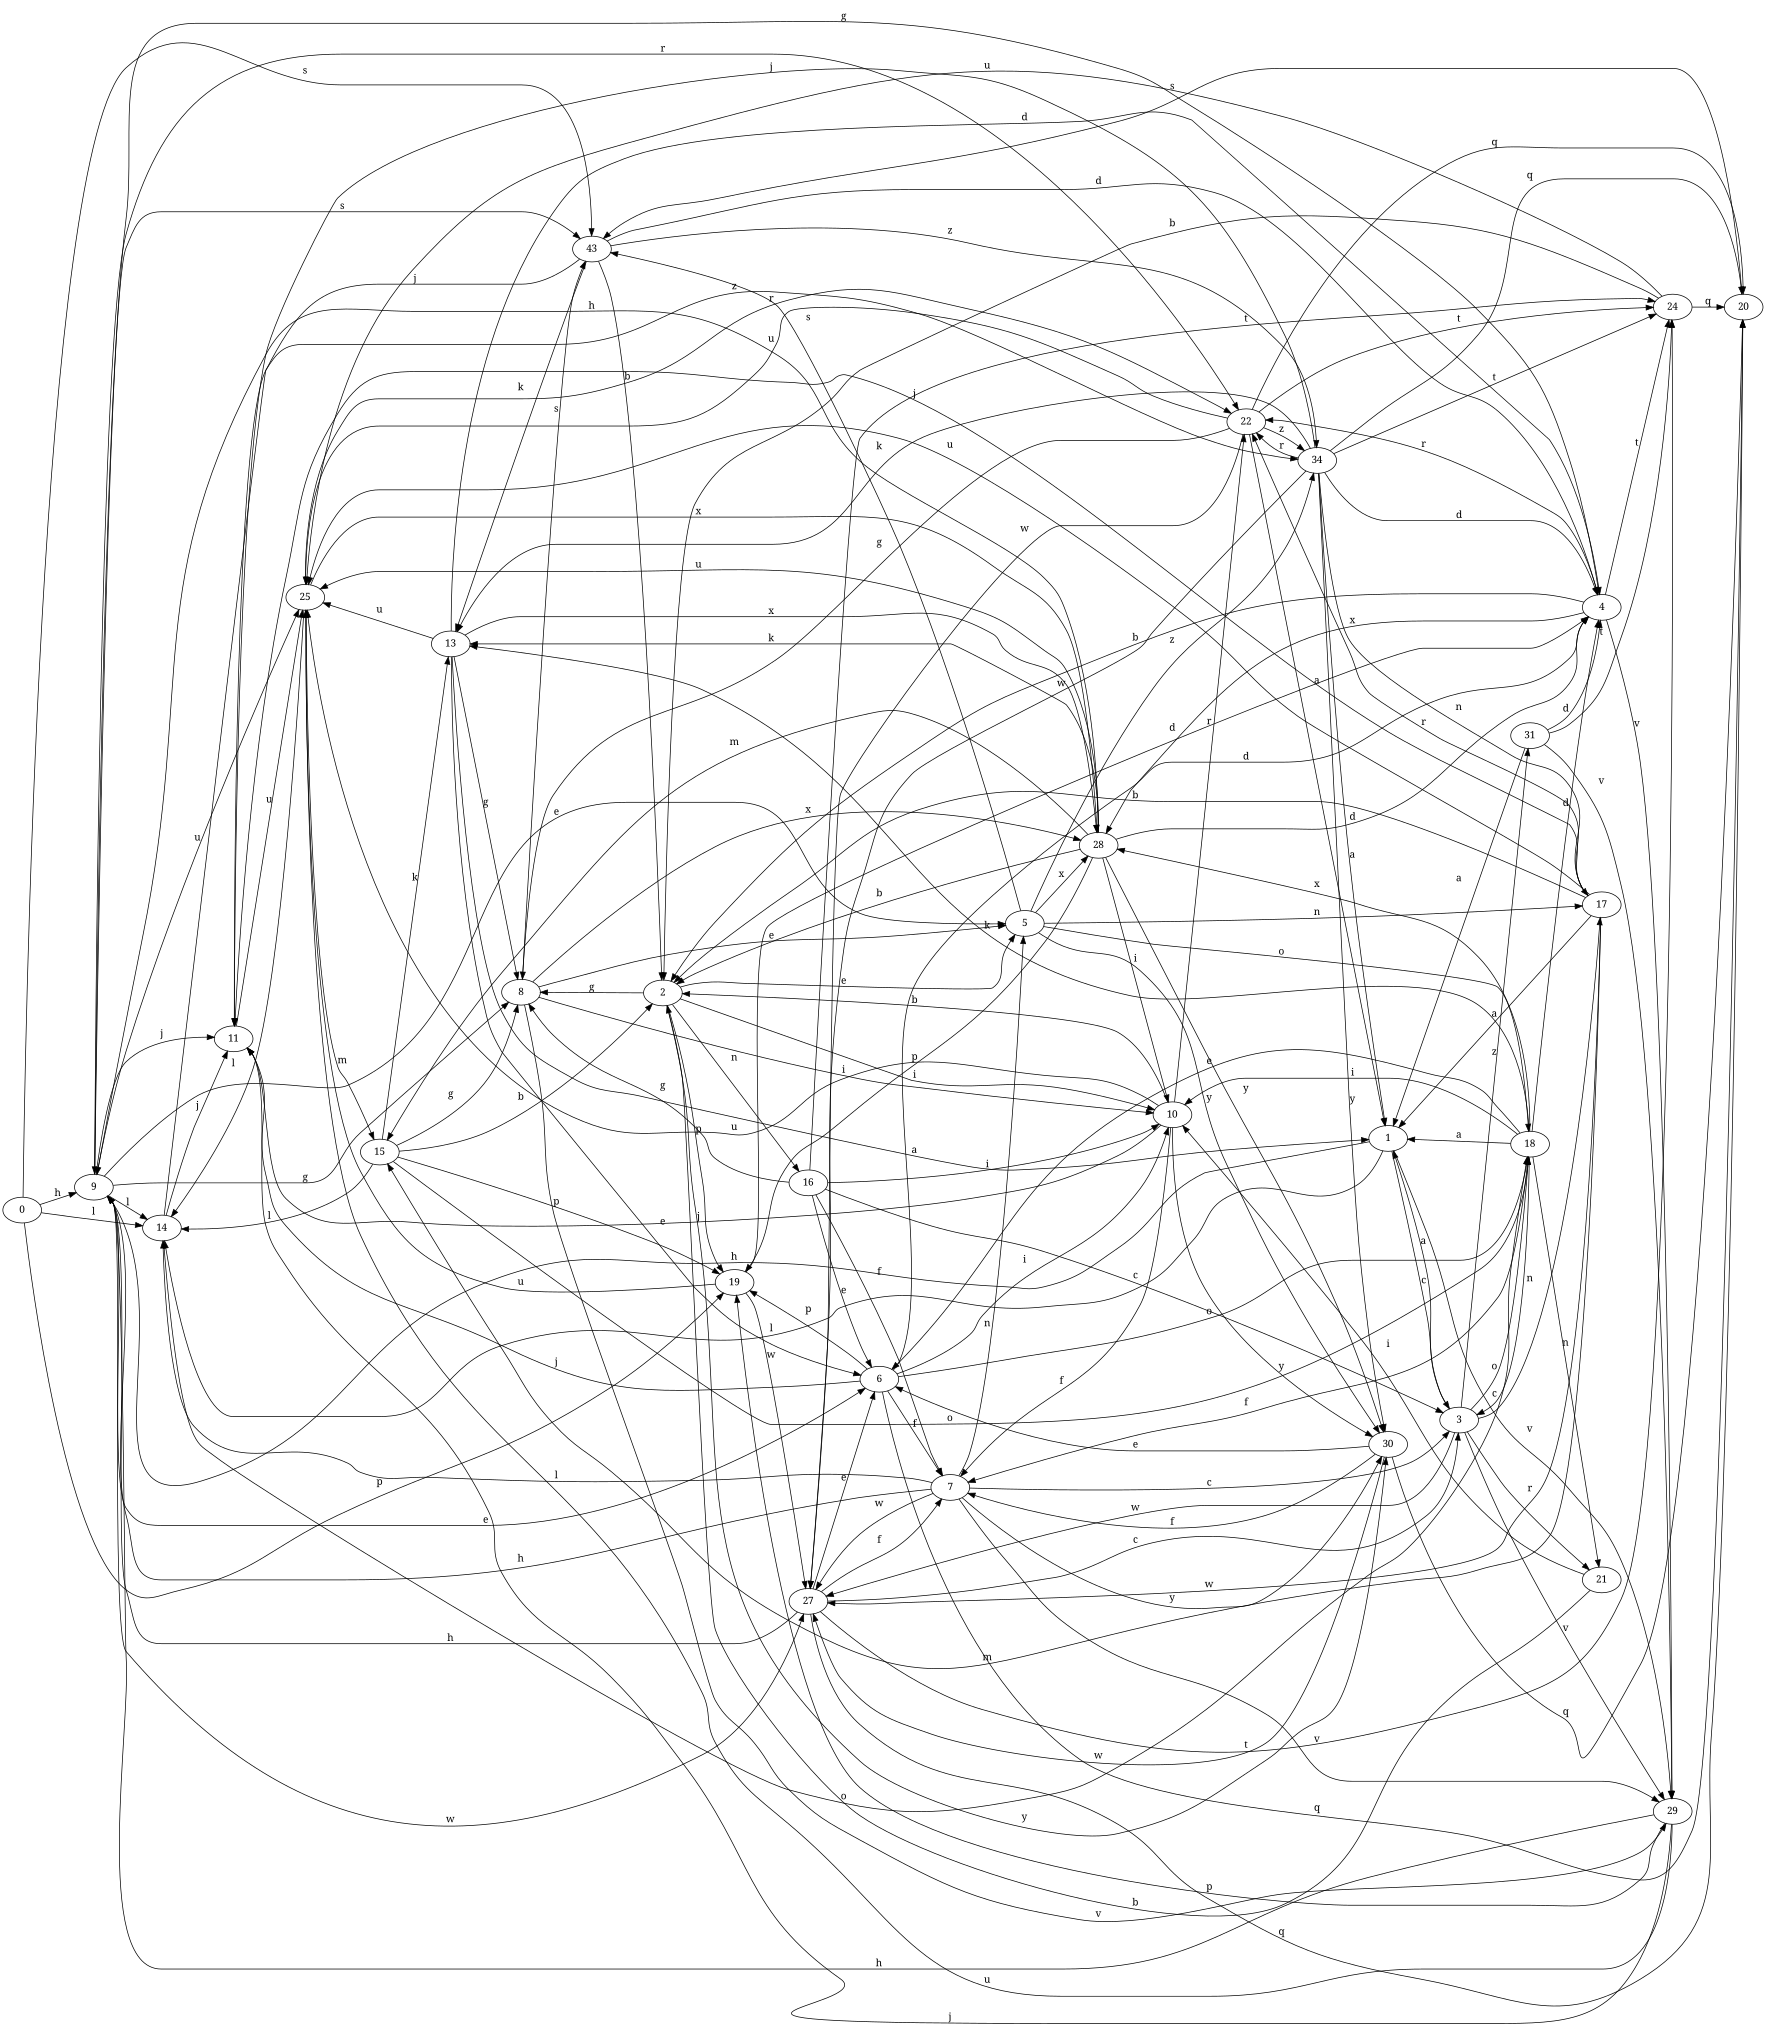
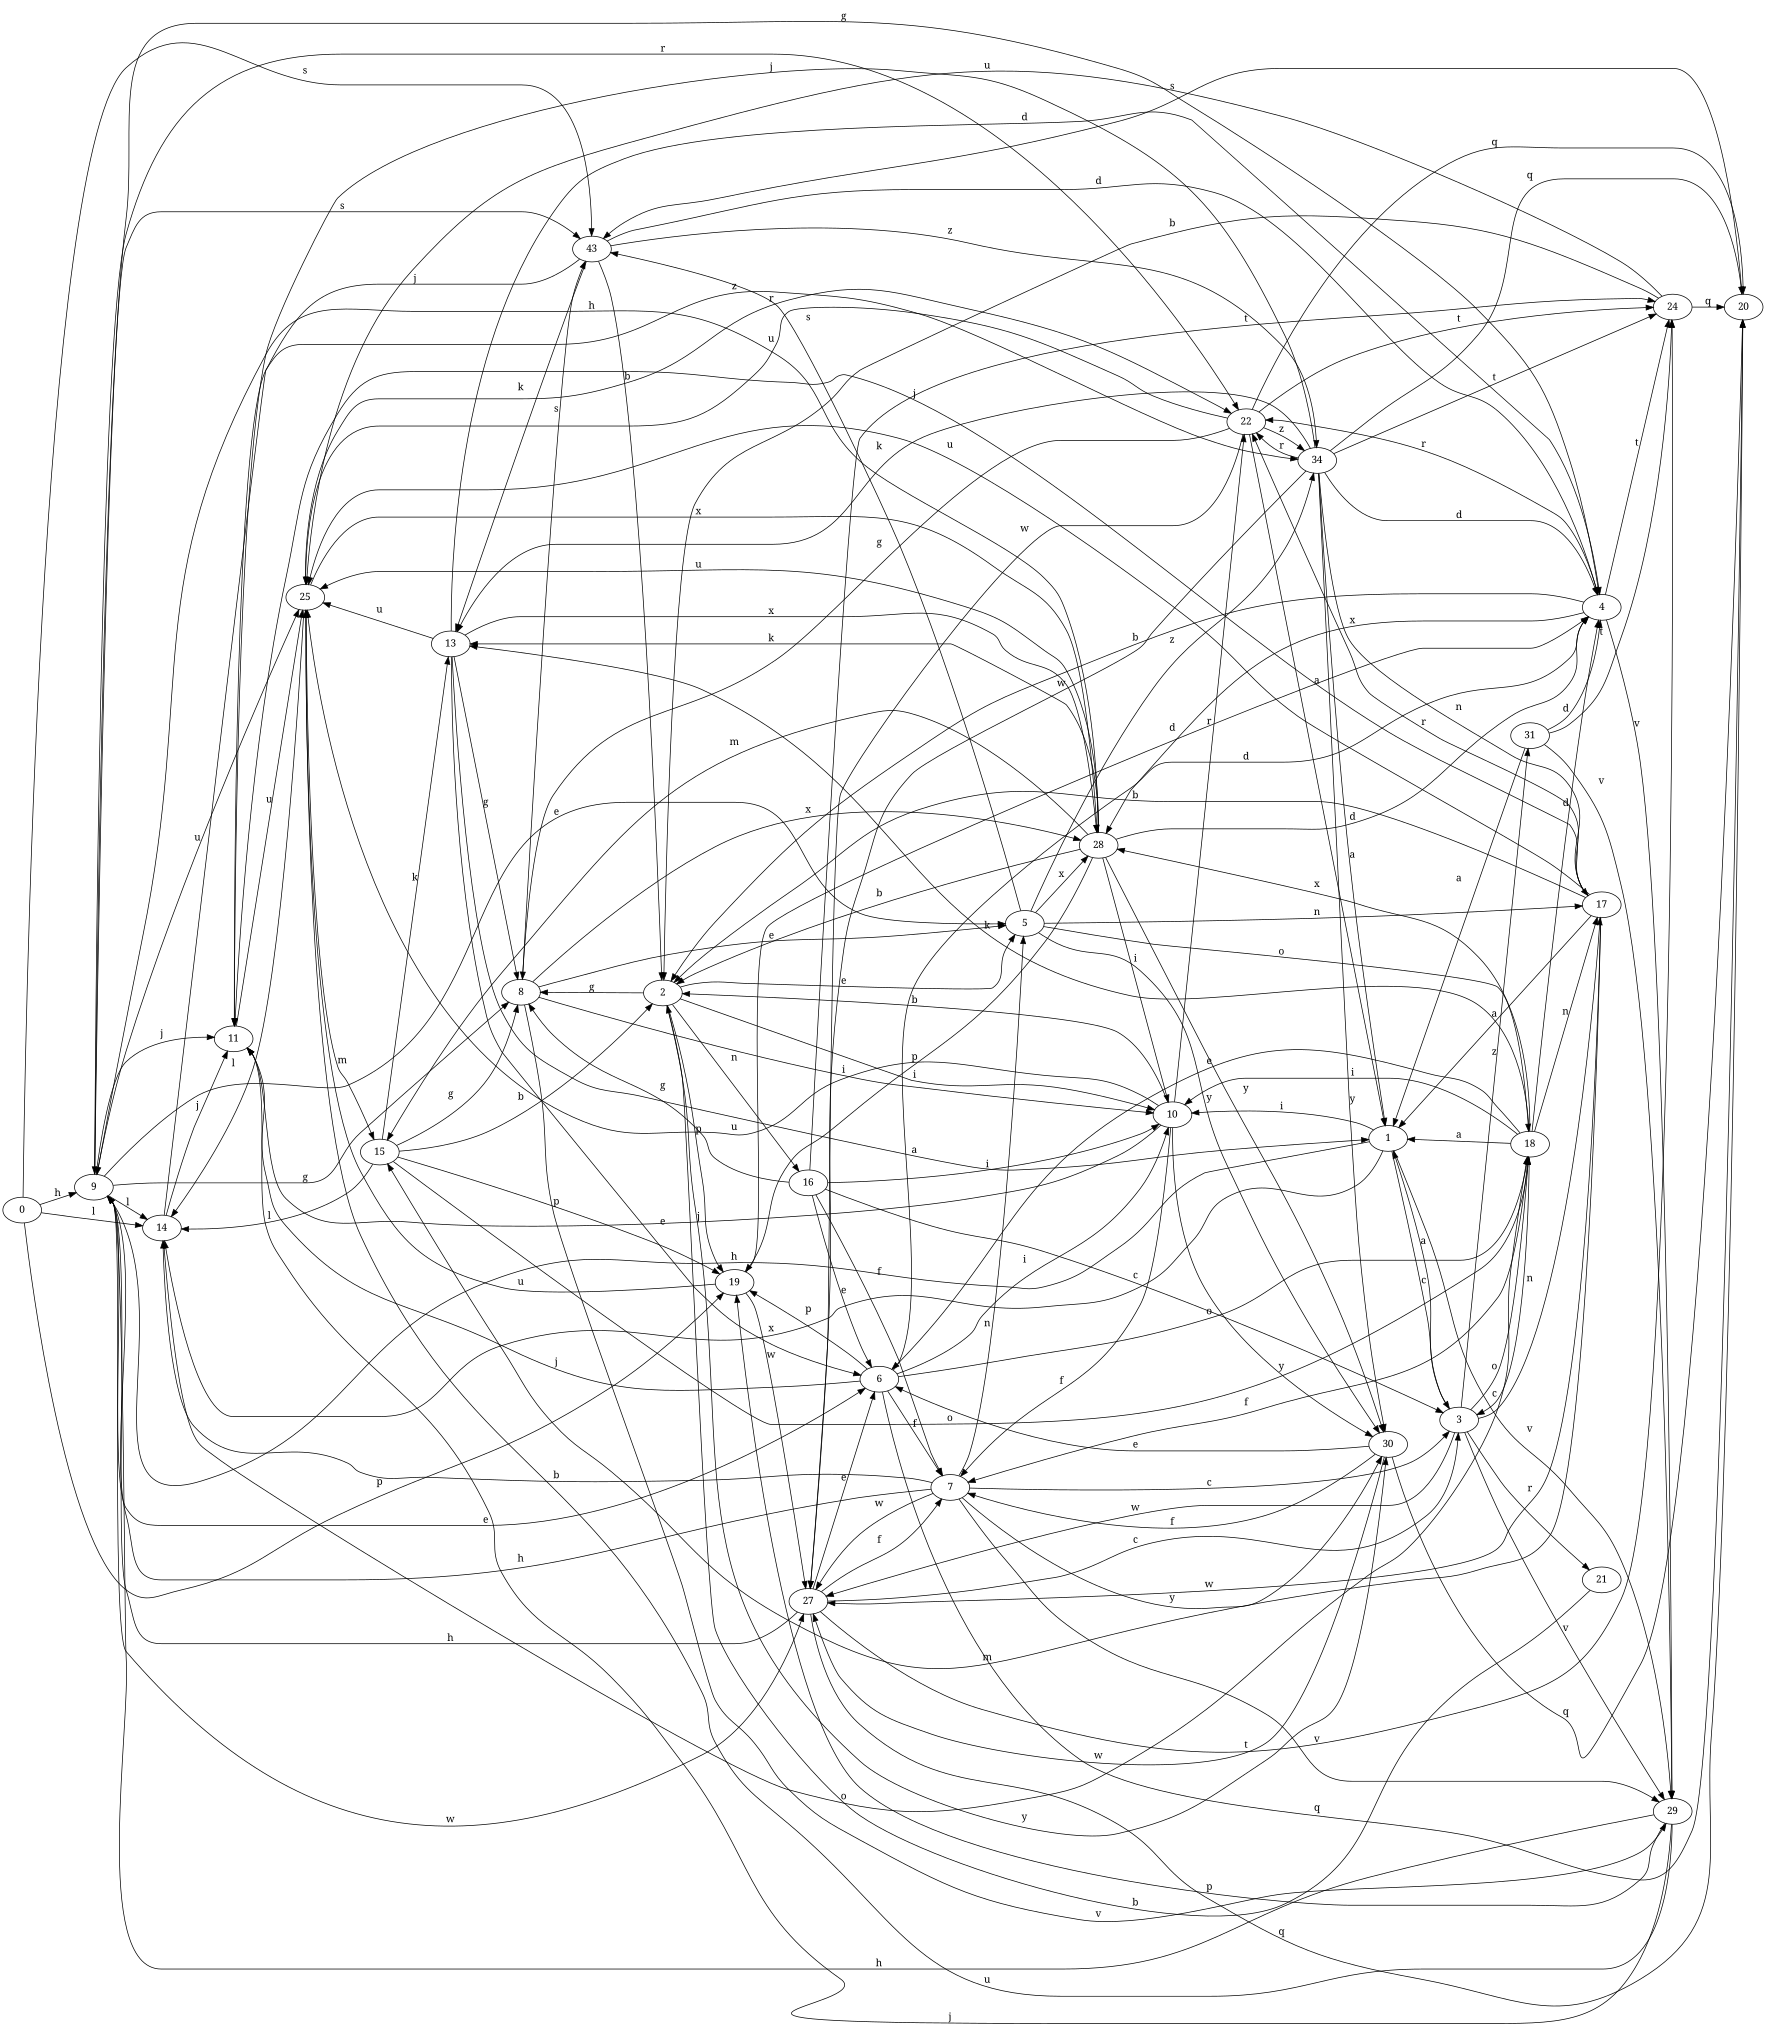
edge "1" -> "14": label "l" -> "x"
edge "18" -> "21": now "18" -> "17"
edge "21" -> "10": now "1" -> "10"
edge "7" -> "14": label "l" -> "b"
